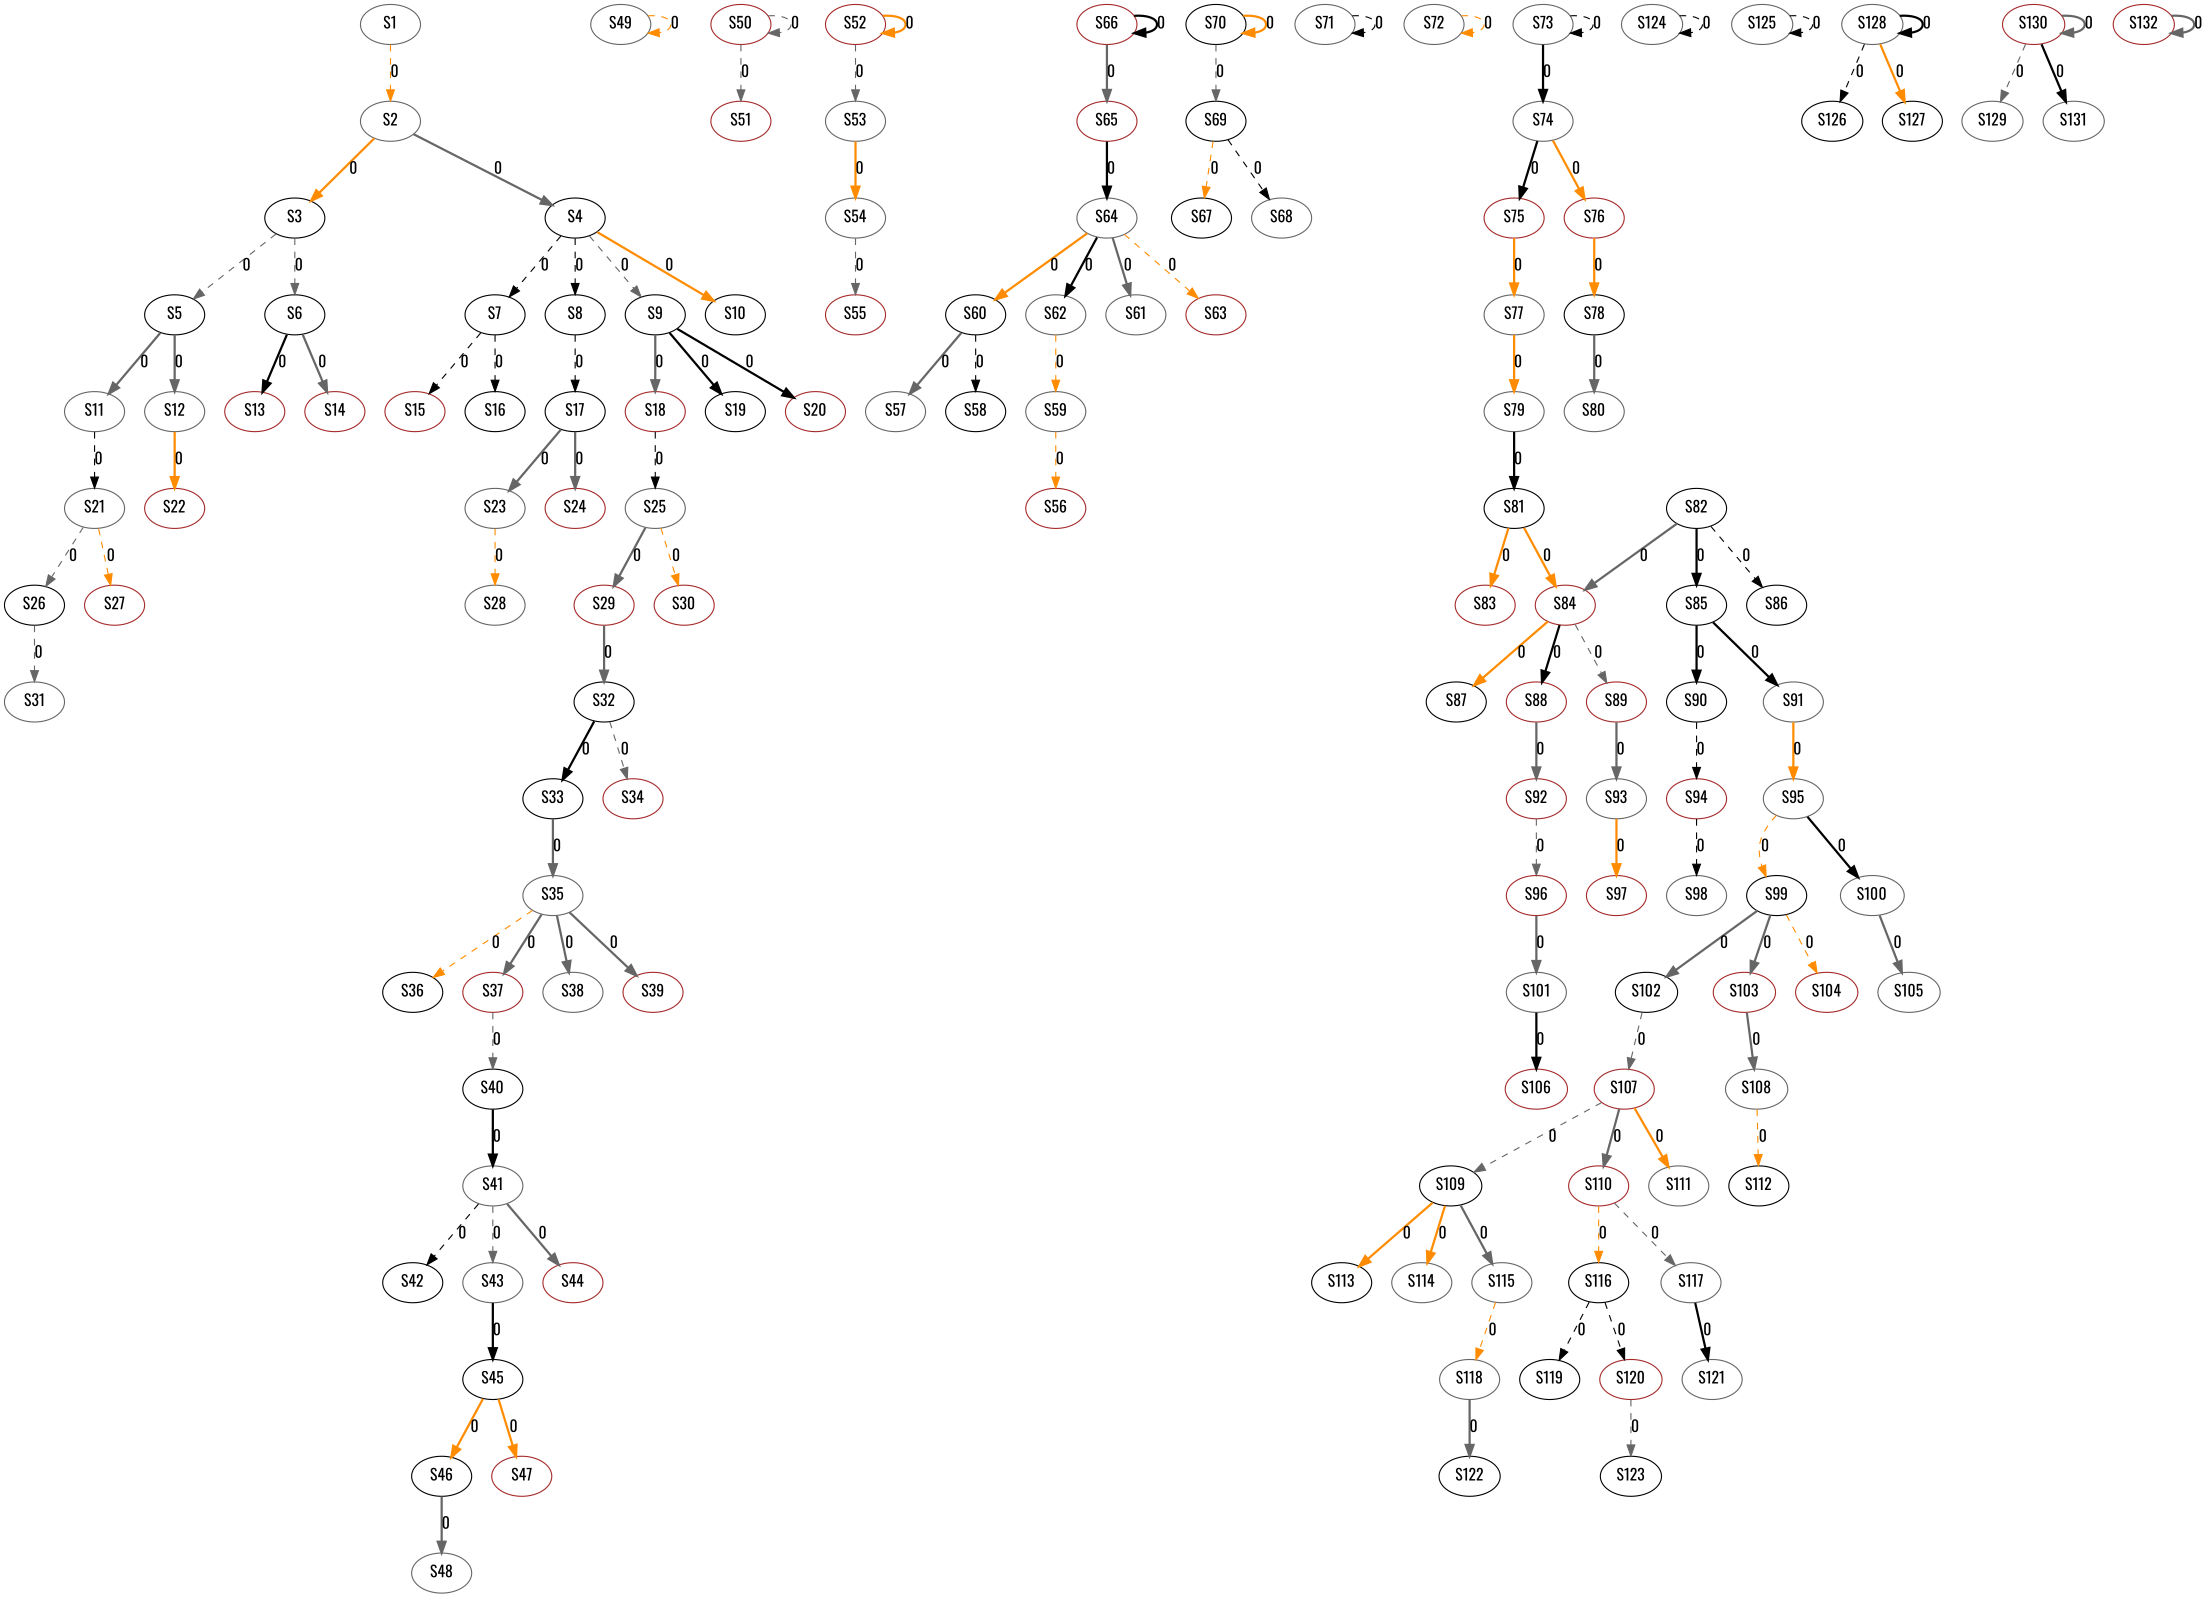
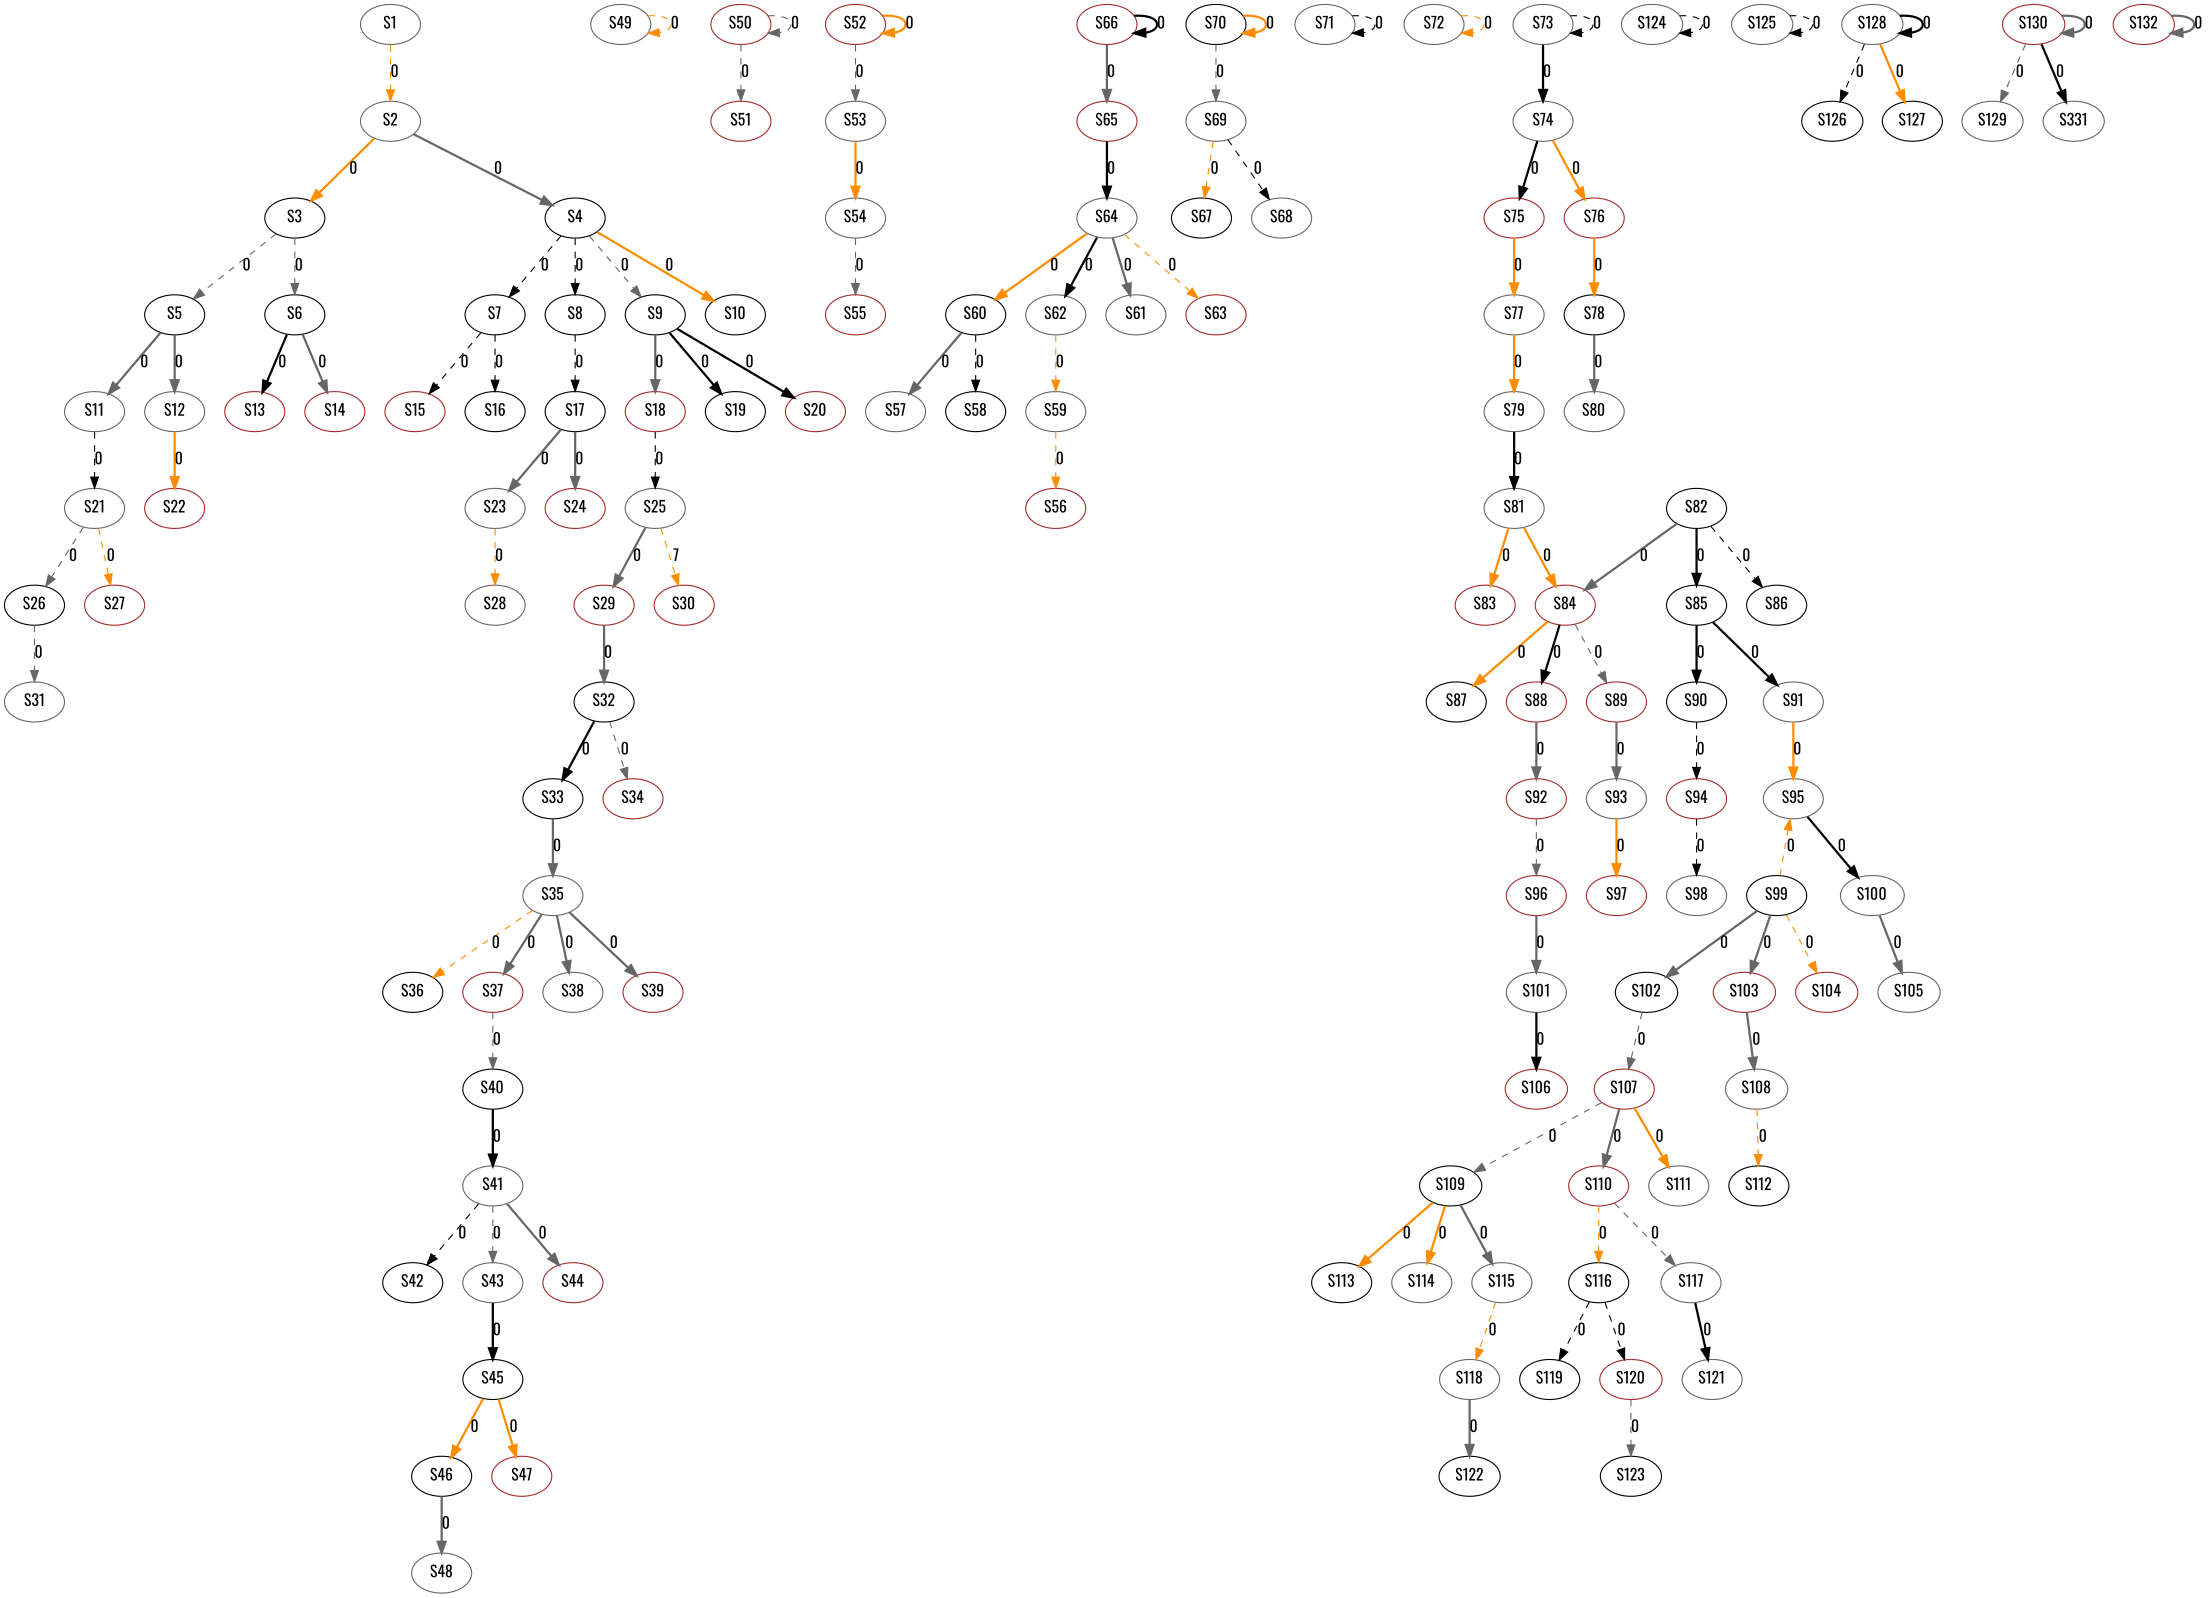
node "S69": color black -> gray40
node "S131": label "S131" -> "S331"
node "S81": color black -> gray40
edge "S25" -> "S30": label "0" -> "7"
edge "S95" -> "S99": reversed
